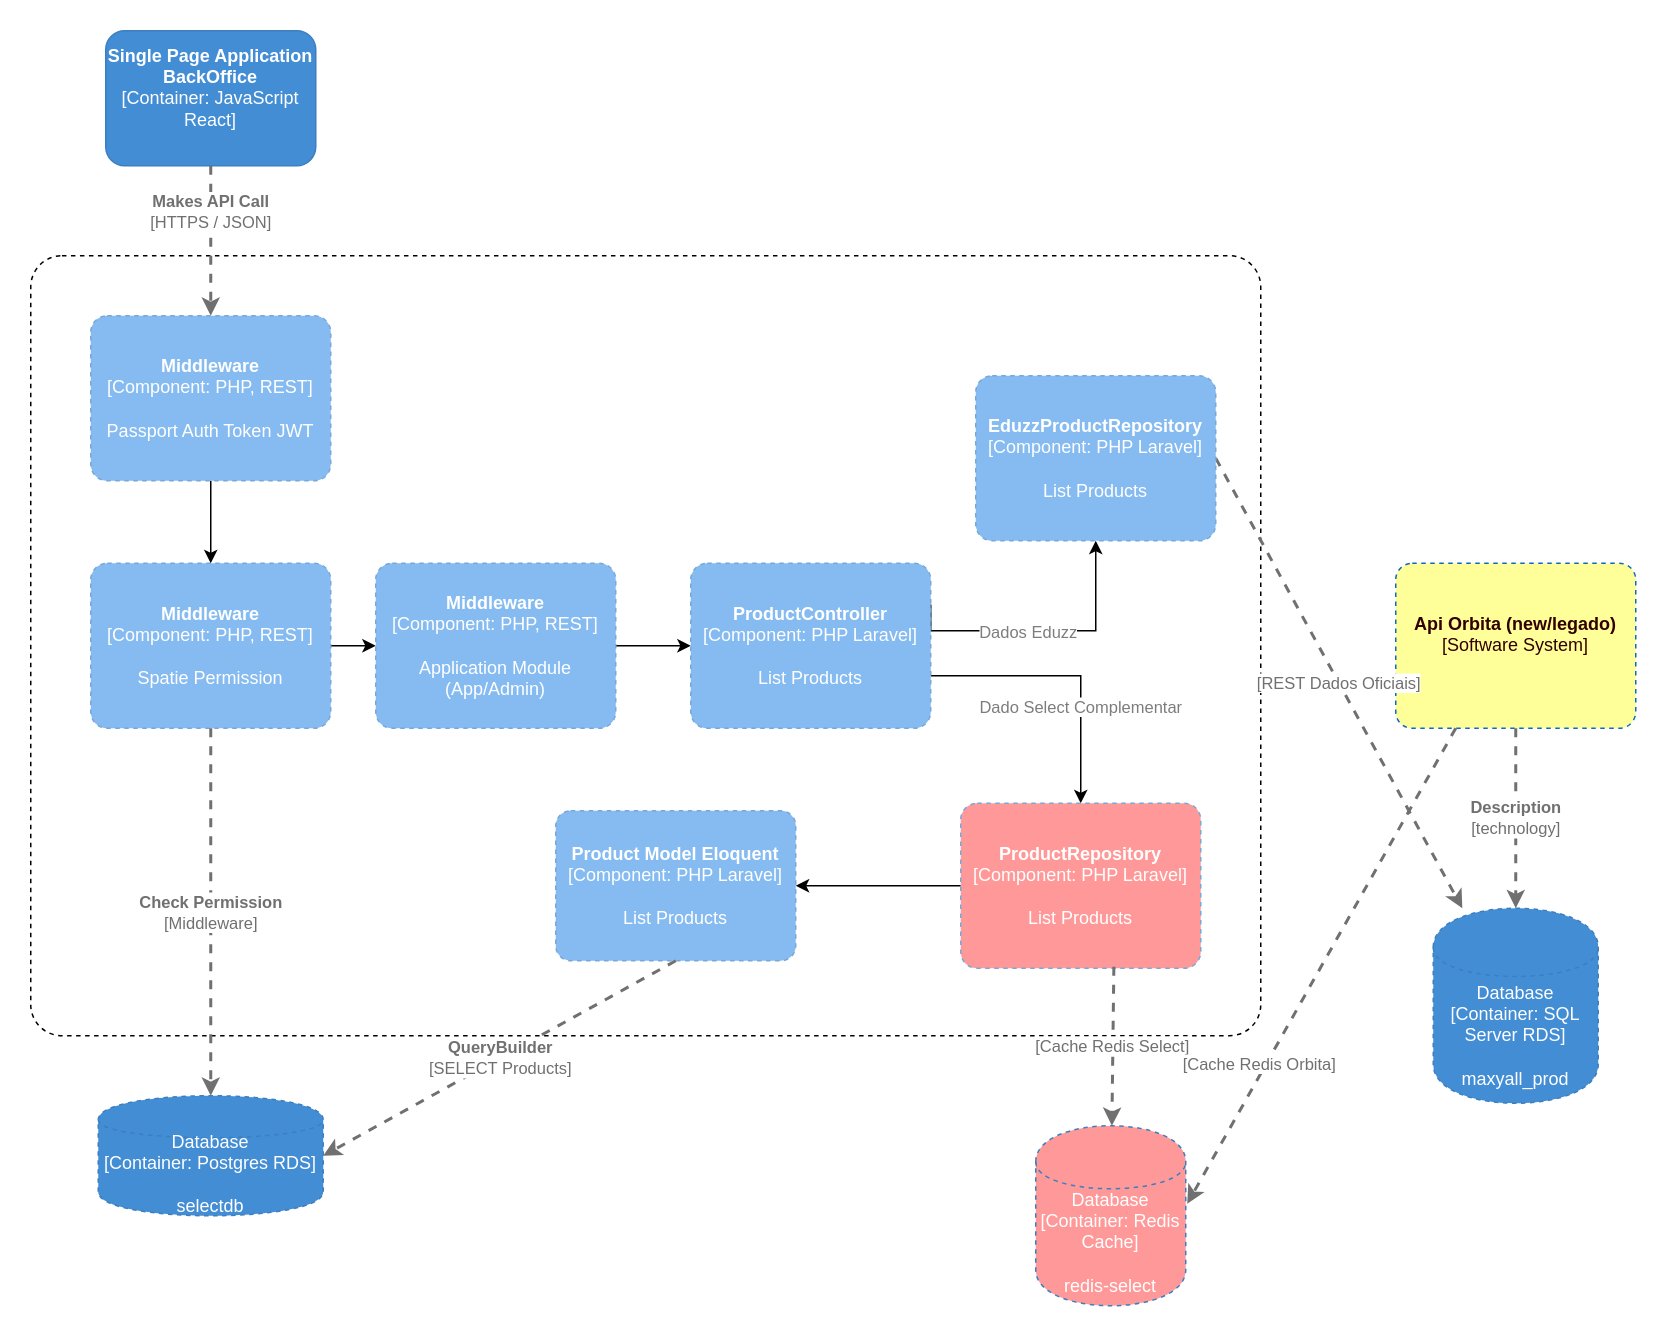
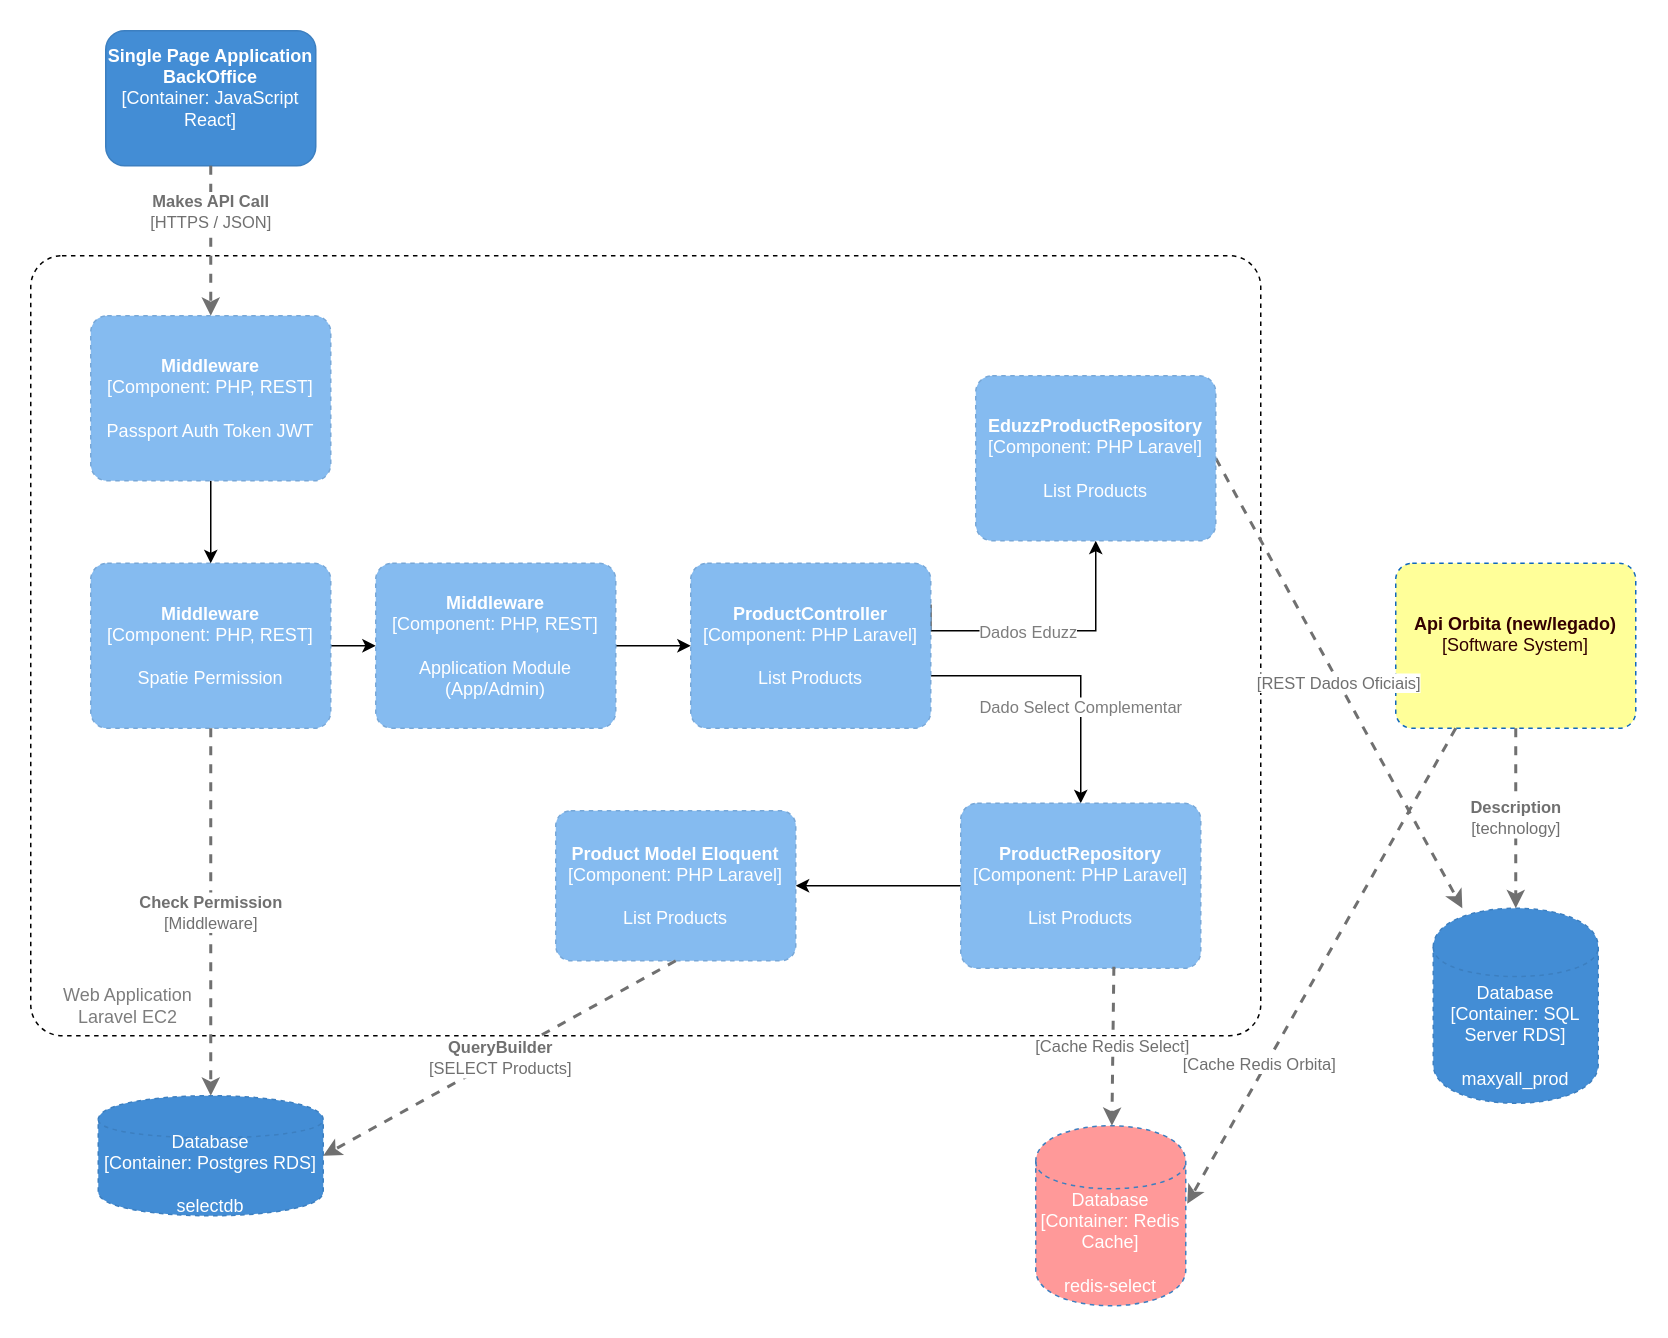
node "ProductRepository [Component: PHP Laravel] List Products": fillcolor #ff9999 -> #85bbf0
node "Web Application Laravel EC2": added
